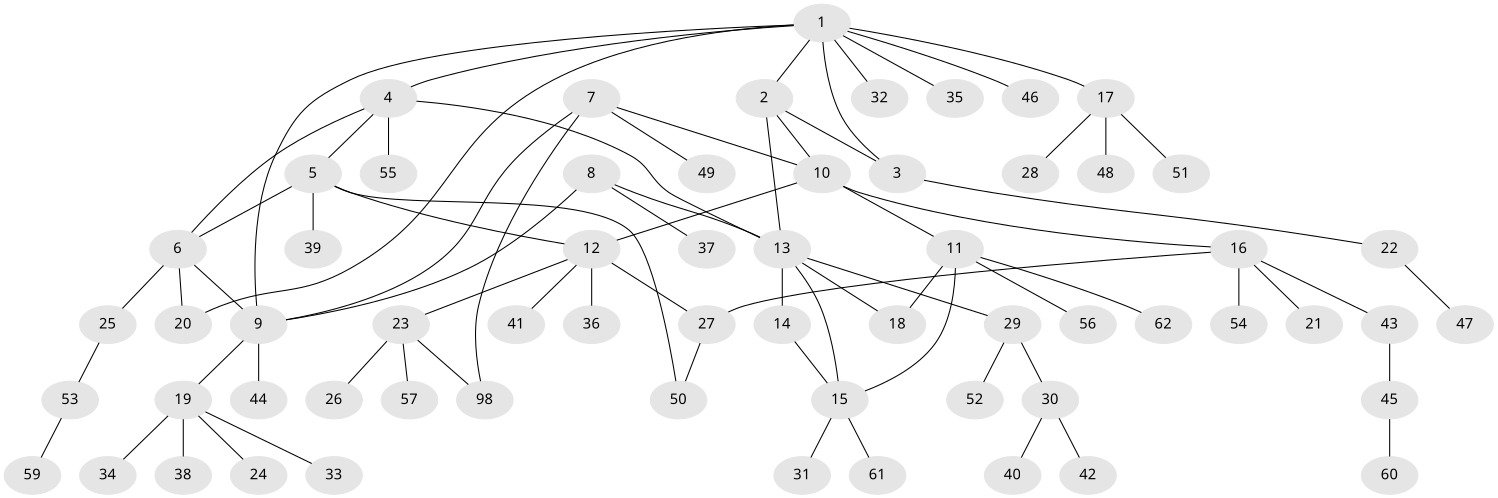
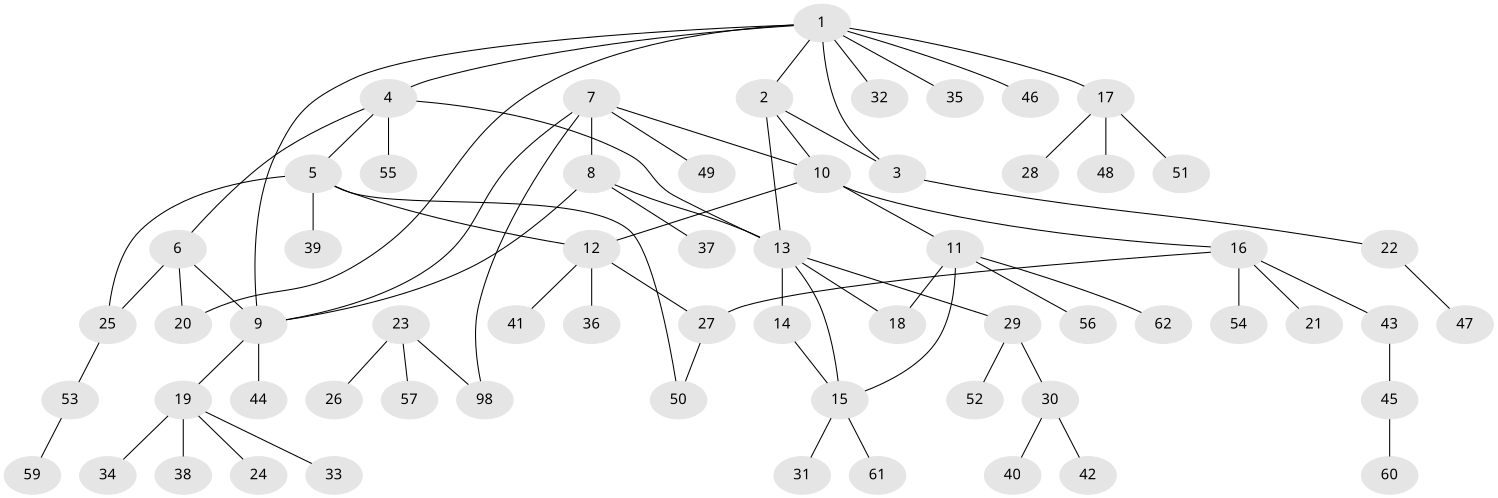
edge "7" -- "8": added
edge "5" -- "6": now "5" -- "25"
edge "12" -- "23": removed
